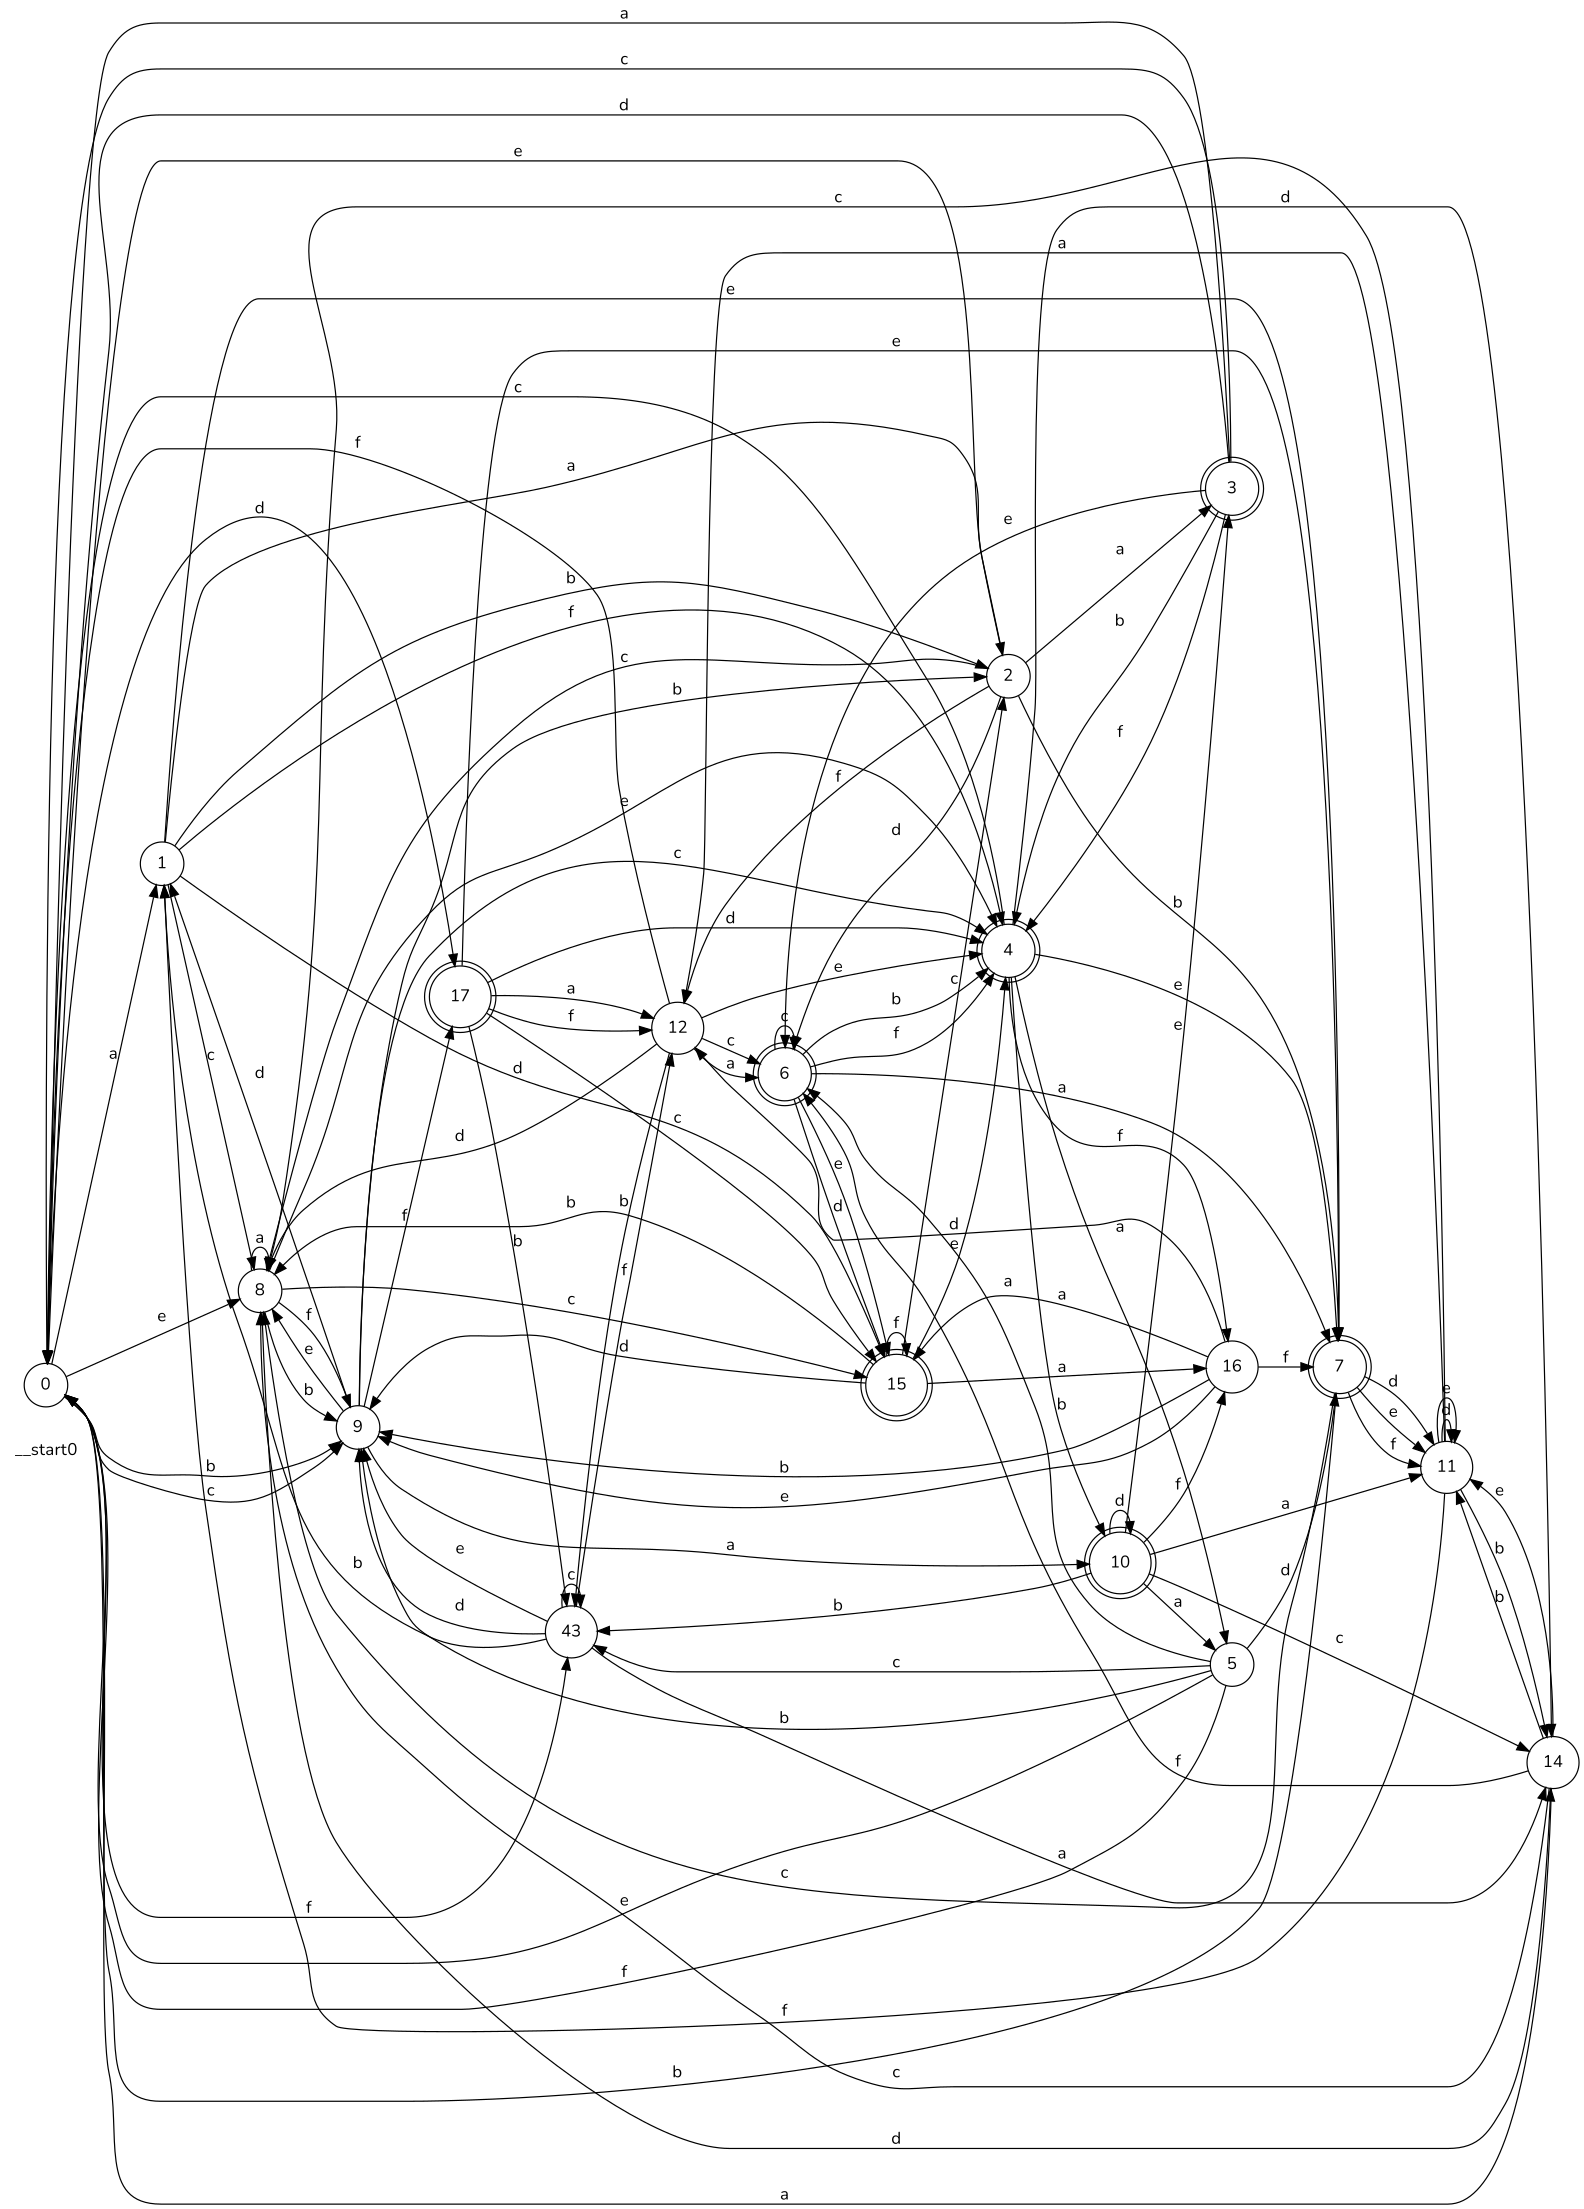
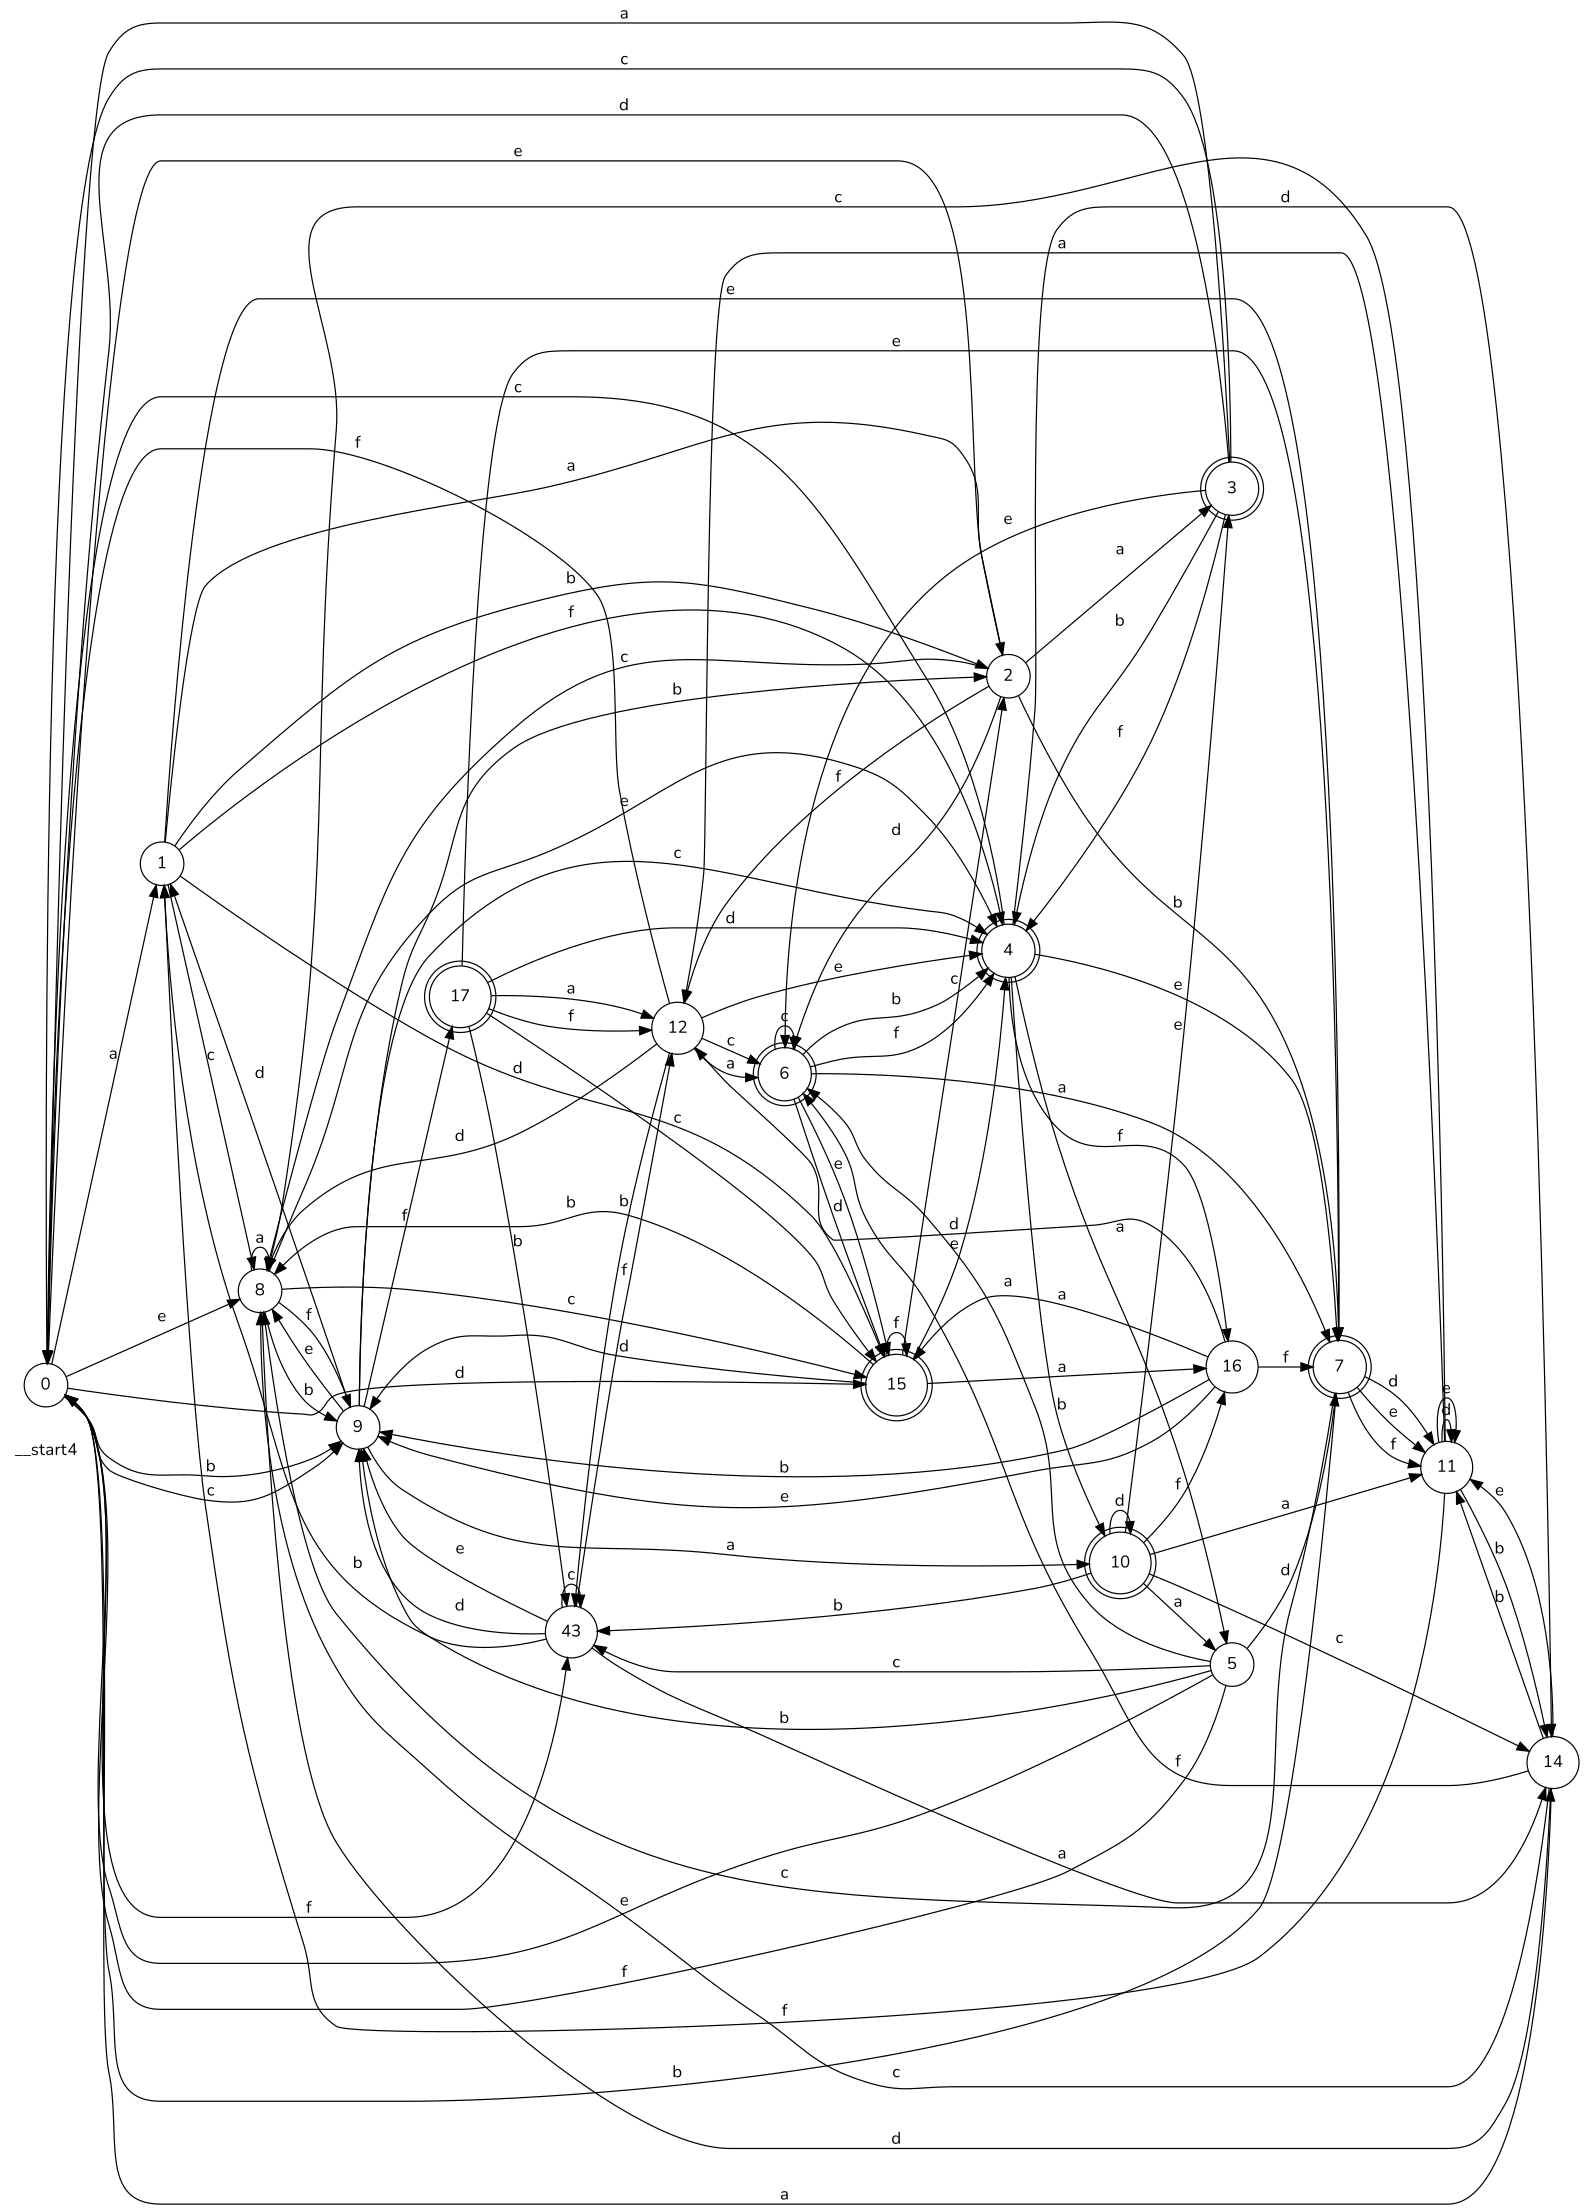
edge "0" -> "17": now "0" -> "15"
node "__start0": label "__start0" -> "__start4"
